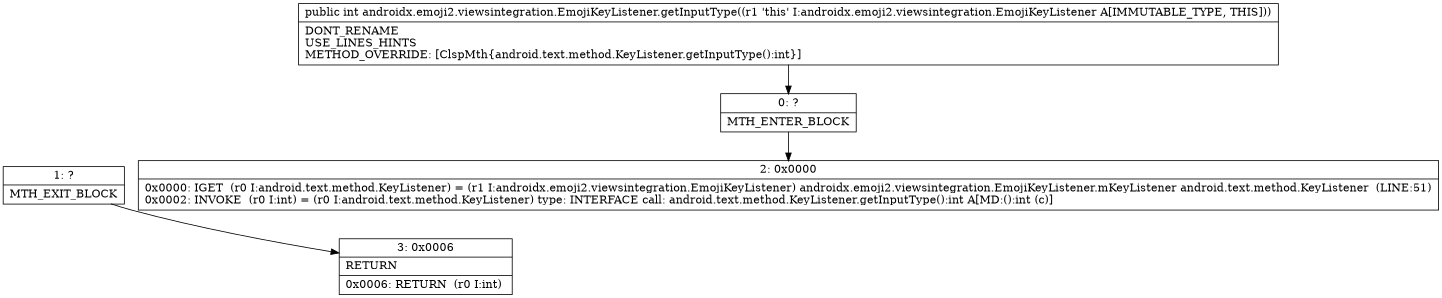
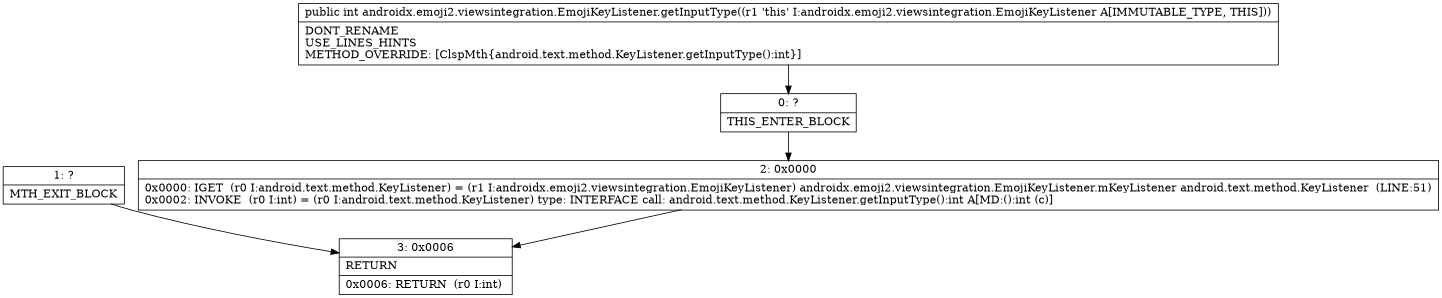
node "0: ?": text "MTH_ENTER_BLOCK" -> "THIS_ENTER_BLOCK"
edge "2: 0x0000" -> "3: 0x0006": added
